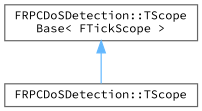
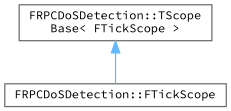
node "FRPCDoSDetection::TScope": label "FRPCDoSDetection::TScope" -> "FRPCDoSDetection::FTickScope"
